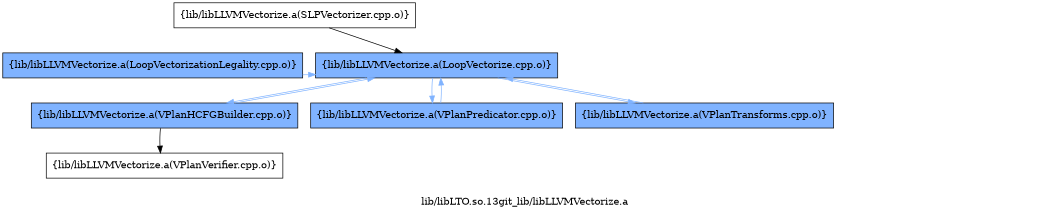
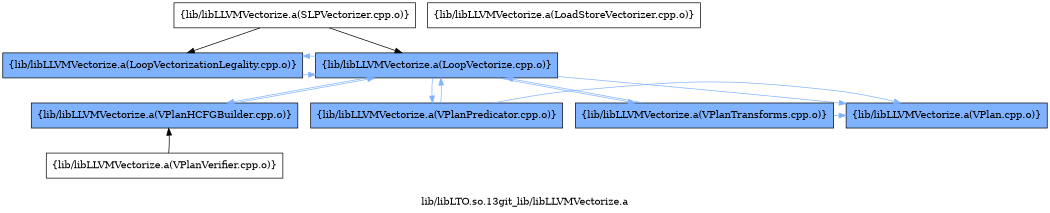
node "{lib/libLLVMVectorize.a(LoadStoreVectorizer.cpp.o)}": added
edge "{lib/libLLVMVectorize.a(SLPVectorizer.cpp.o)}" -> "{lib/libLLVMVectorize.a(LoopVectorizationLegality.cpp.o)}": added
edge "{lib/libLLVMVectorize.a(LoopVectorize.cpp.o)}" -> "{lib/libLLVMVectorize.a(LoopVectorizationLegality.cpp.o)}": added
node "{lib/libLLVMVectorize.a(VPlan.cpp.o)}": added
edge "{lib/libLLVMVectorize.a(VPlanHCFGBuilder.cpp.o)}" -> "{lib/libLLVMVectorize.a(VPlanVerifier.cpp.o)}": reversed
